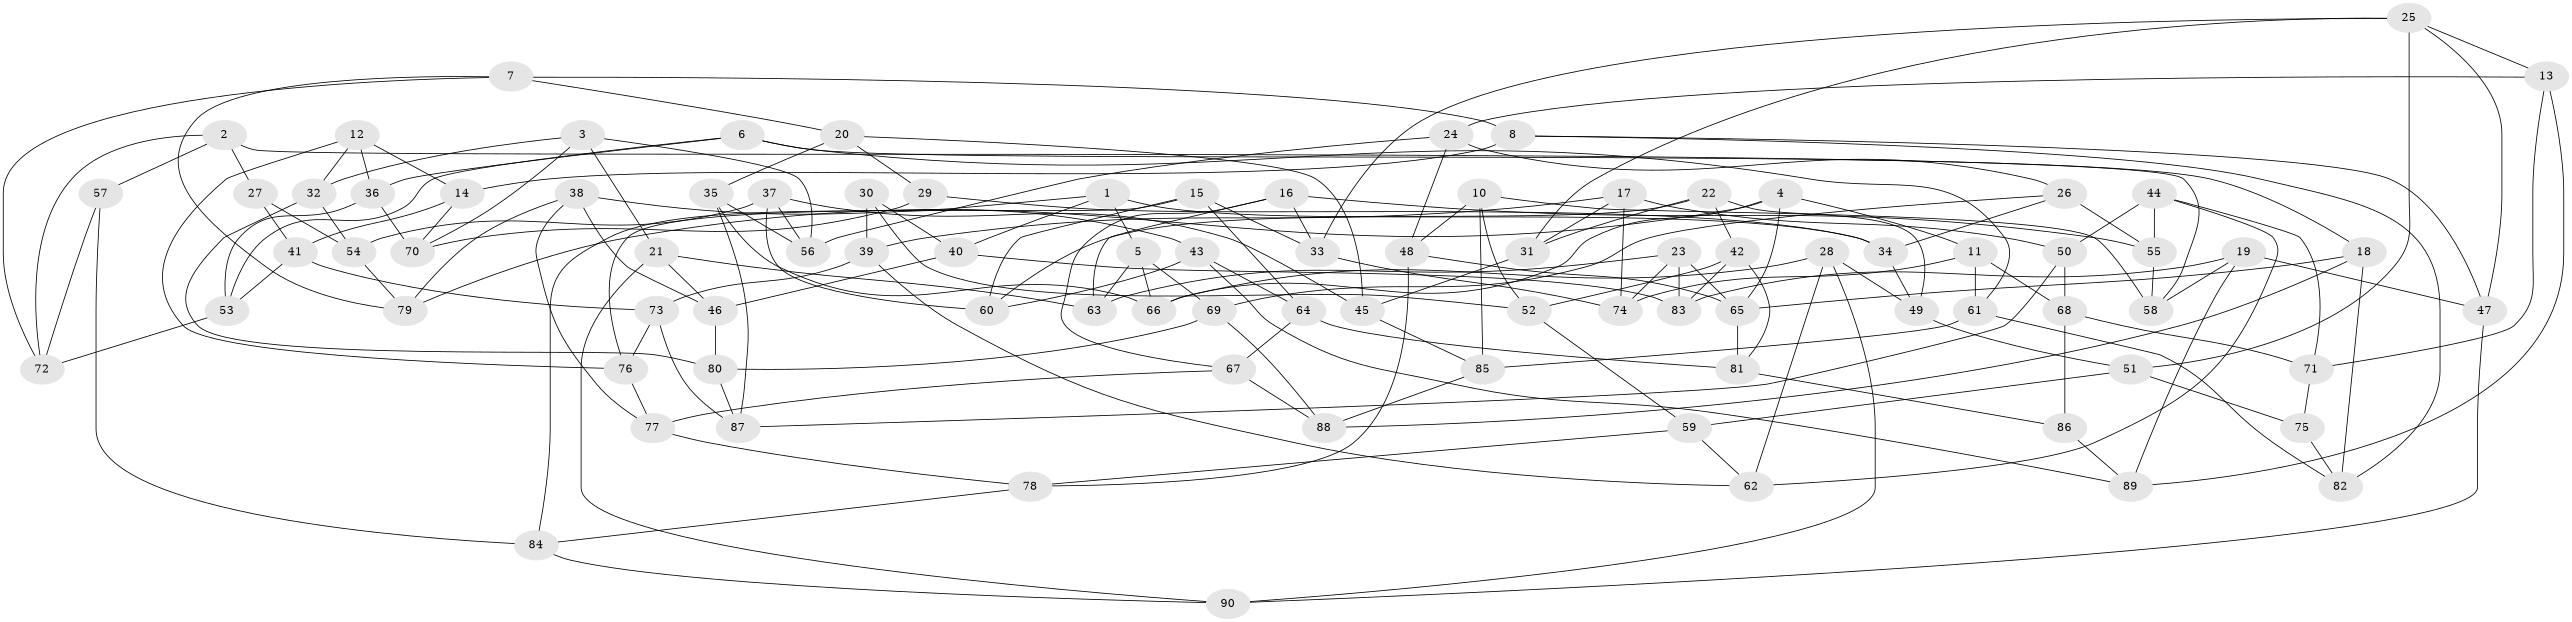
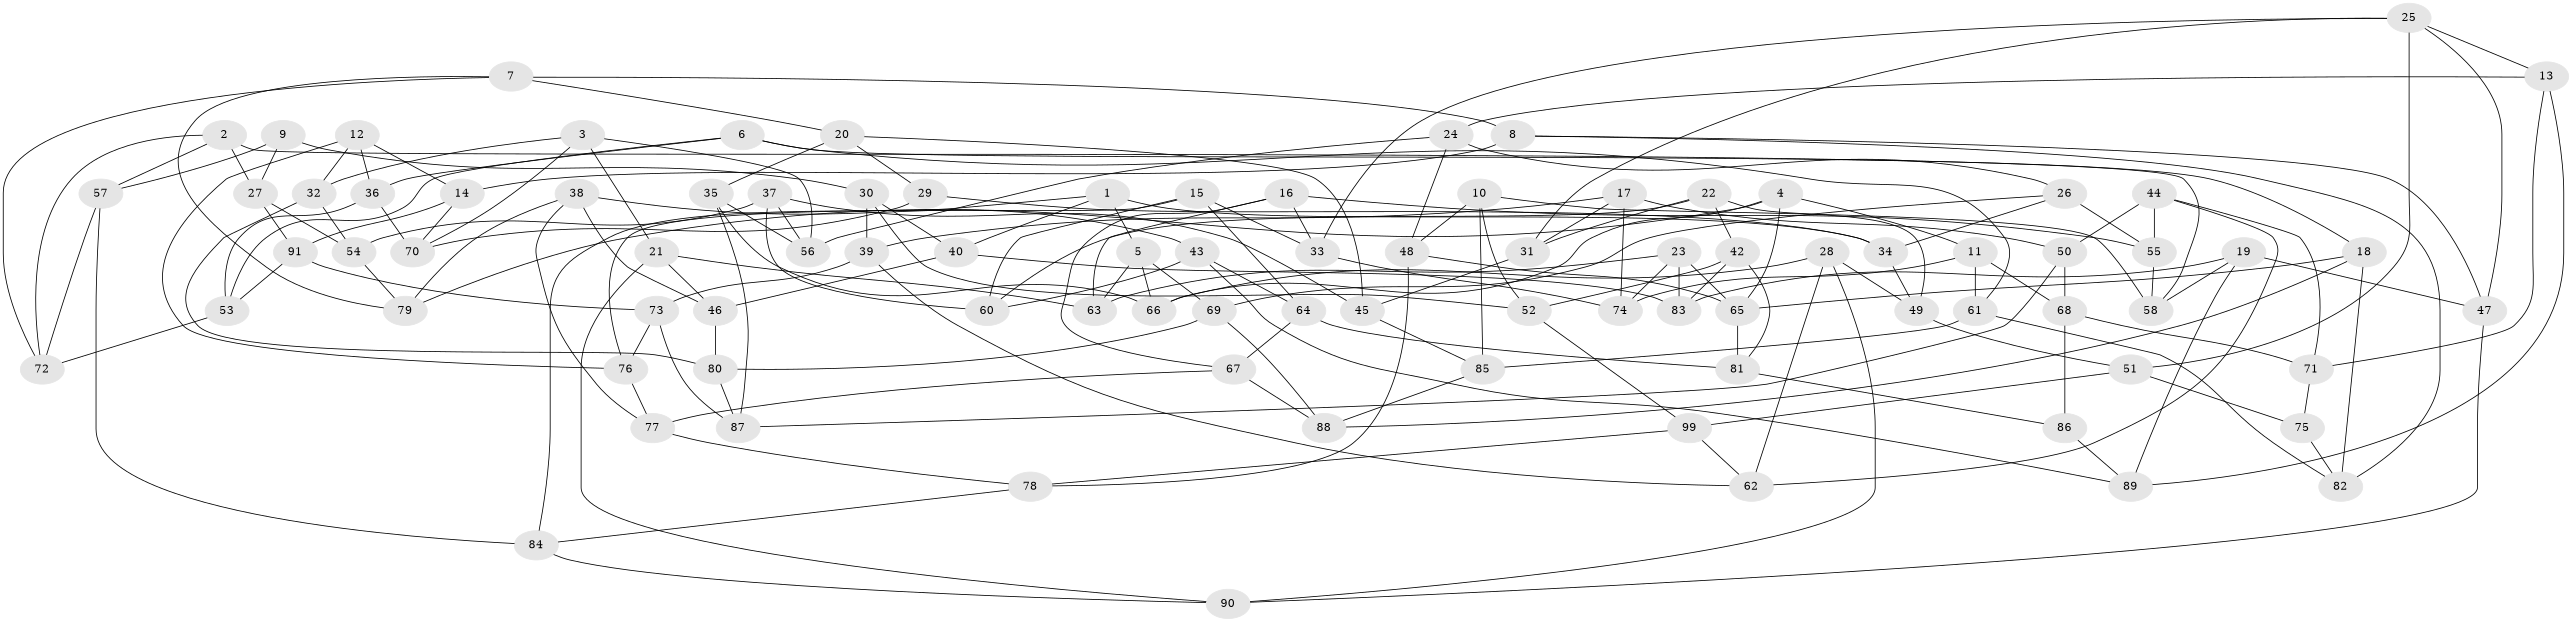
node "9": added
node "41": label "41" -> "91"
node "59": label "59" -> "99"
